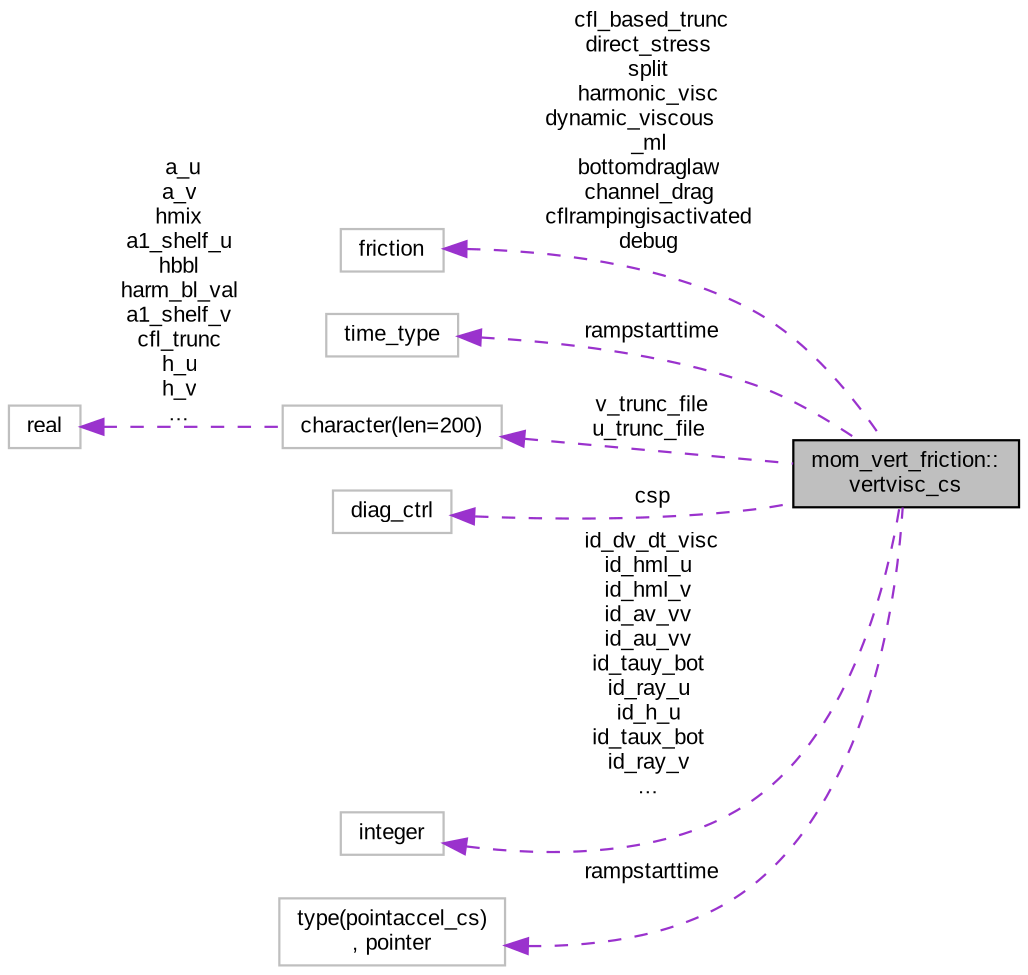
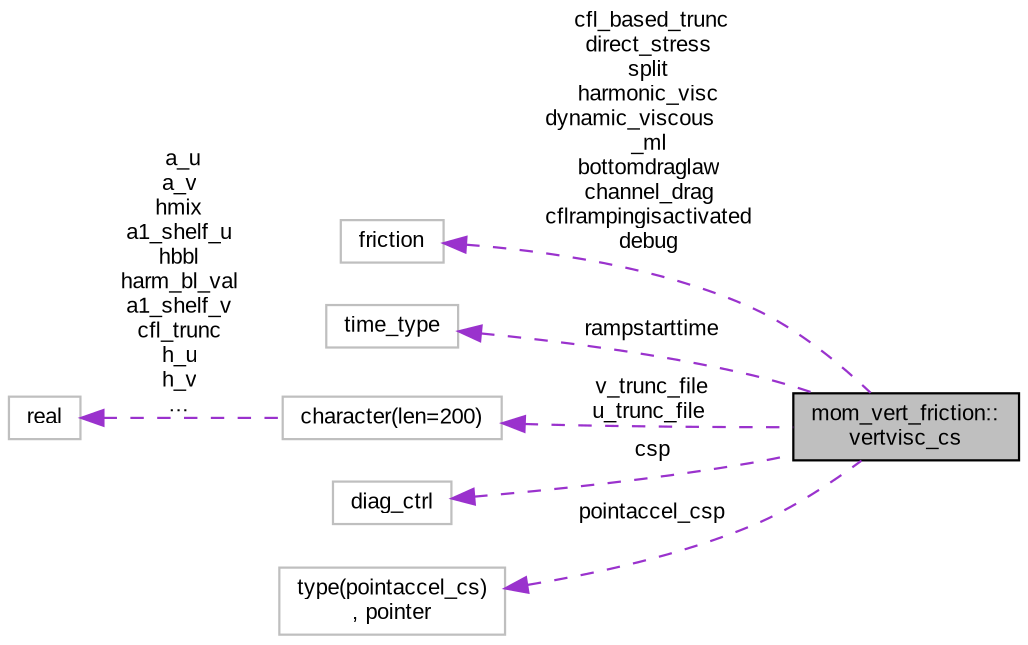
node "integer": removed
edge "mom_vert_friction:: vertvisc_cs" -> "type(pointaccel_cs) , pointer": label " rampstarttime" -> " pointaccel_csp"
